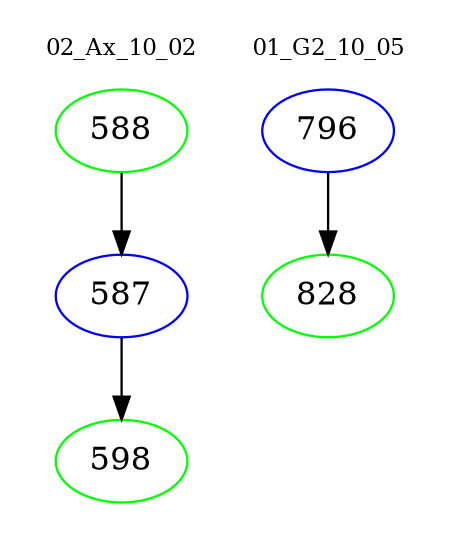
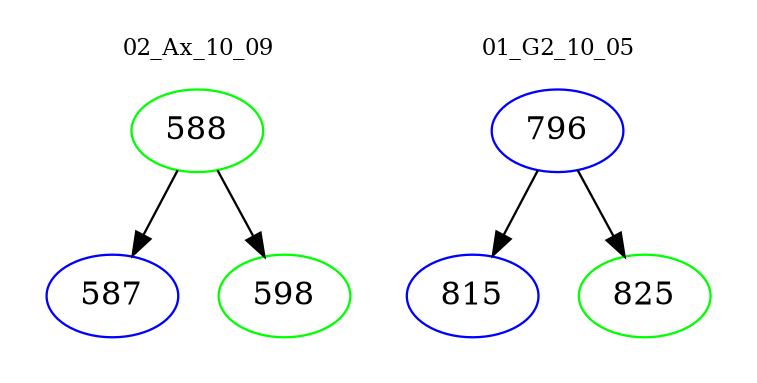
cluster "02_Ax_10_02": label "02_Ax_10_02" -> "02_Ax_10_09"
node "828": label "828" -> "825"
node "815": added
edge "587" -> "598": now "588" -> "598"
